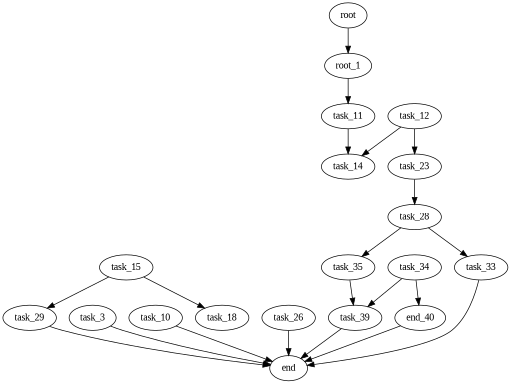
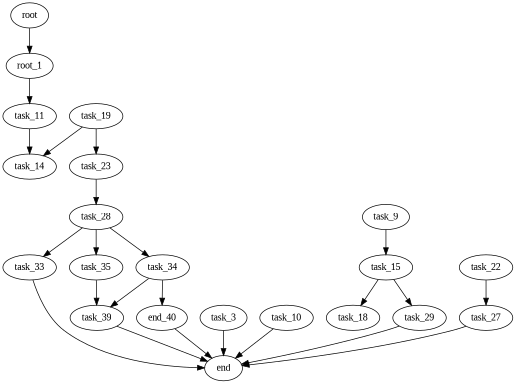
node "task_12": label "task_12" -> "task_19"
node "task_9": added
edge "task_28" -> "task_34": added
node "task_22": added
node "task_26": label "task_26" -> "task_27"
